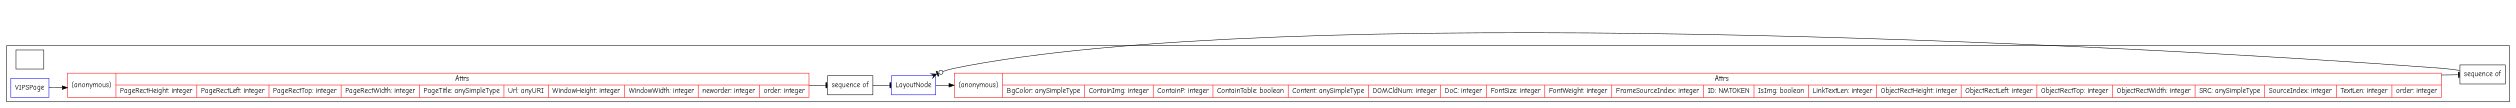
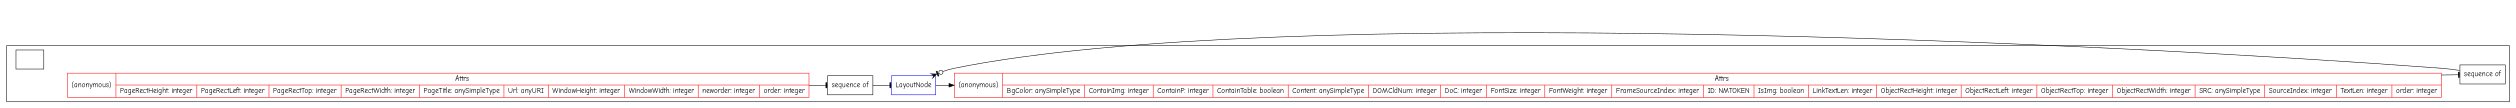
node "VIPSPage": removed
